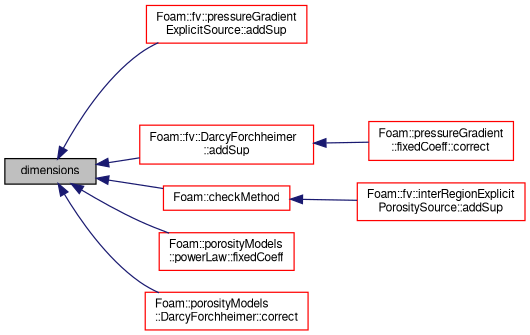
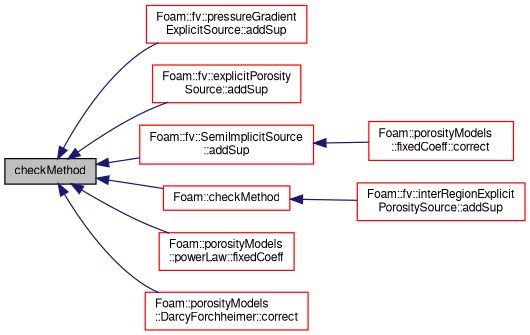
node "Foam::fv::explicitPorosity Source::addSup": added
node "Foam::pressureGradient ::fixedCoeff::correct": label "Foam::pressureGradient ::fixedCoeff::correct" -> "Foam::porosityModels ::fixedCoeff::correct"
node "Foam::fv::DarcyForchheimer ::addSup": label "Foam::fv::DarcyForchheimer ::addSup" -> "Foam::fv::SemiImplicitSource ::addSup"
node "dimensions": label "dimensions" -> "checkMethod"
